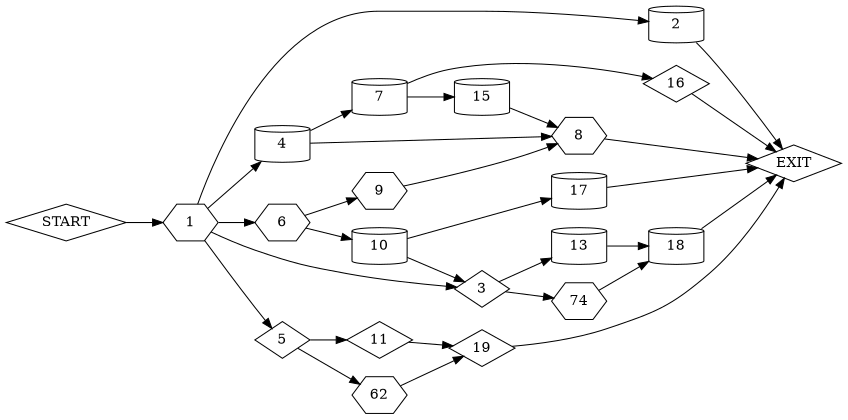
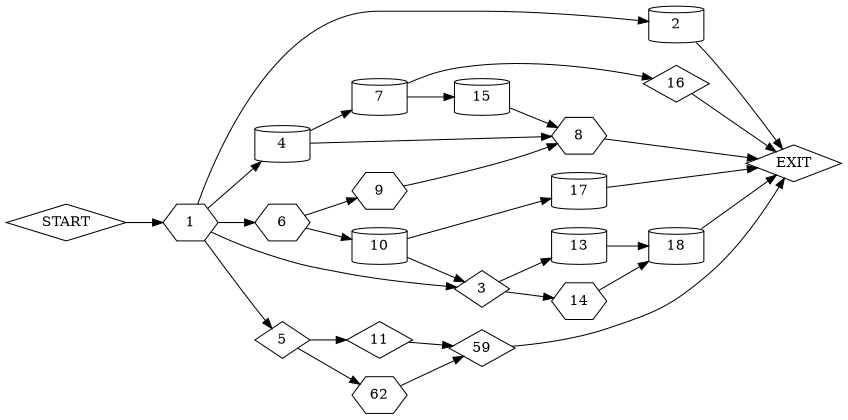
node "74": label "74" -> "14"
node "19": label "19" -> "59"
